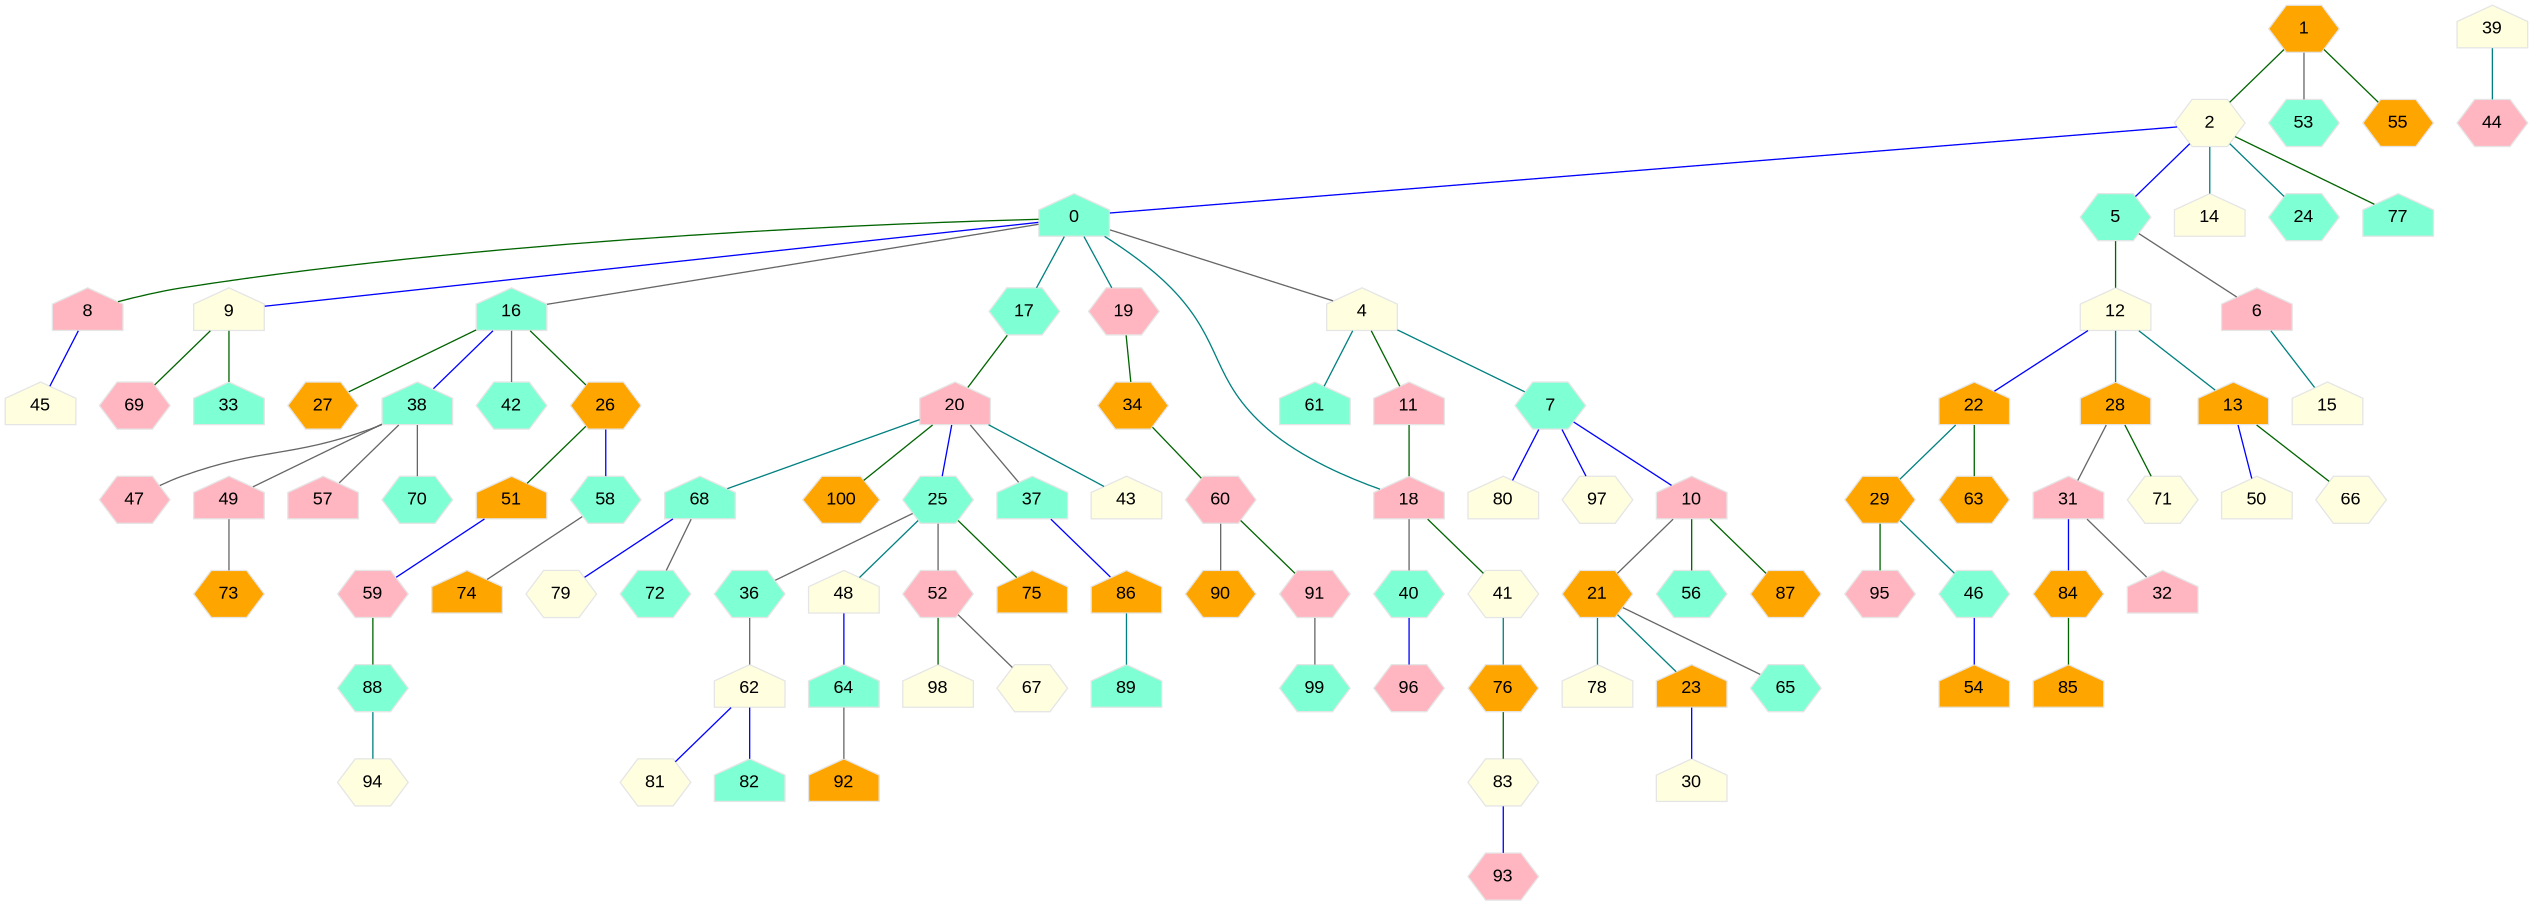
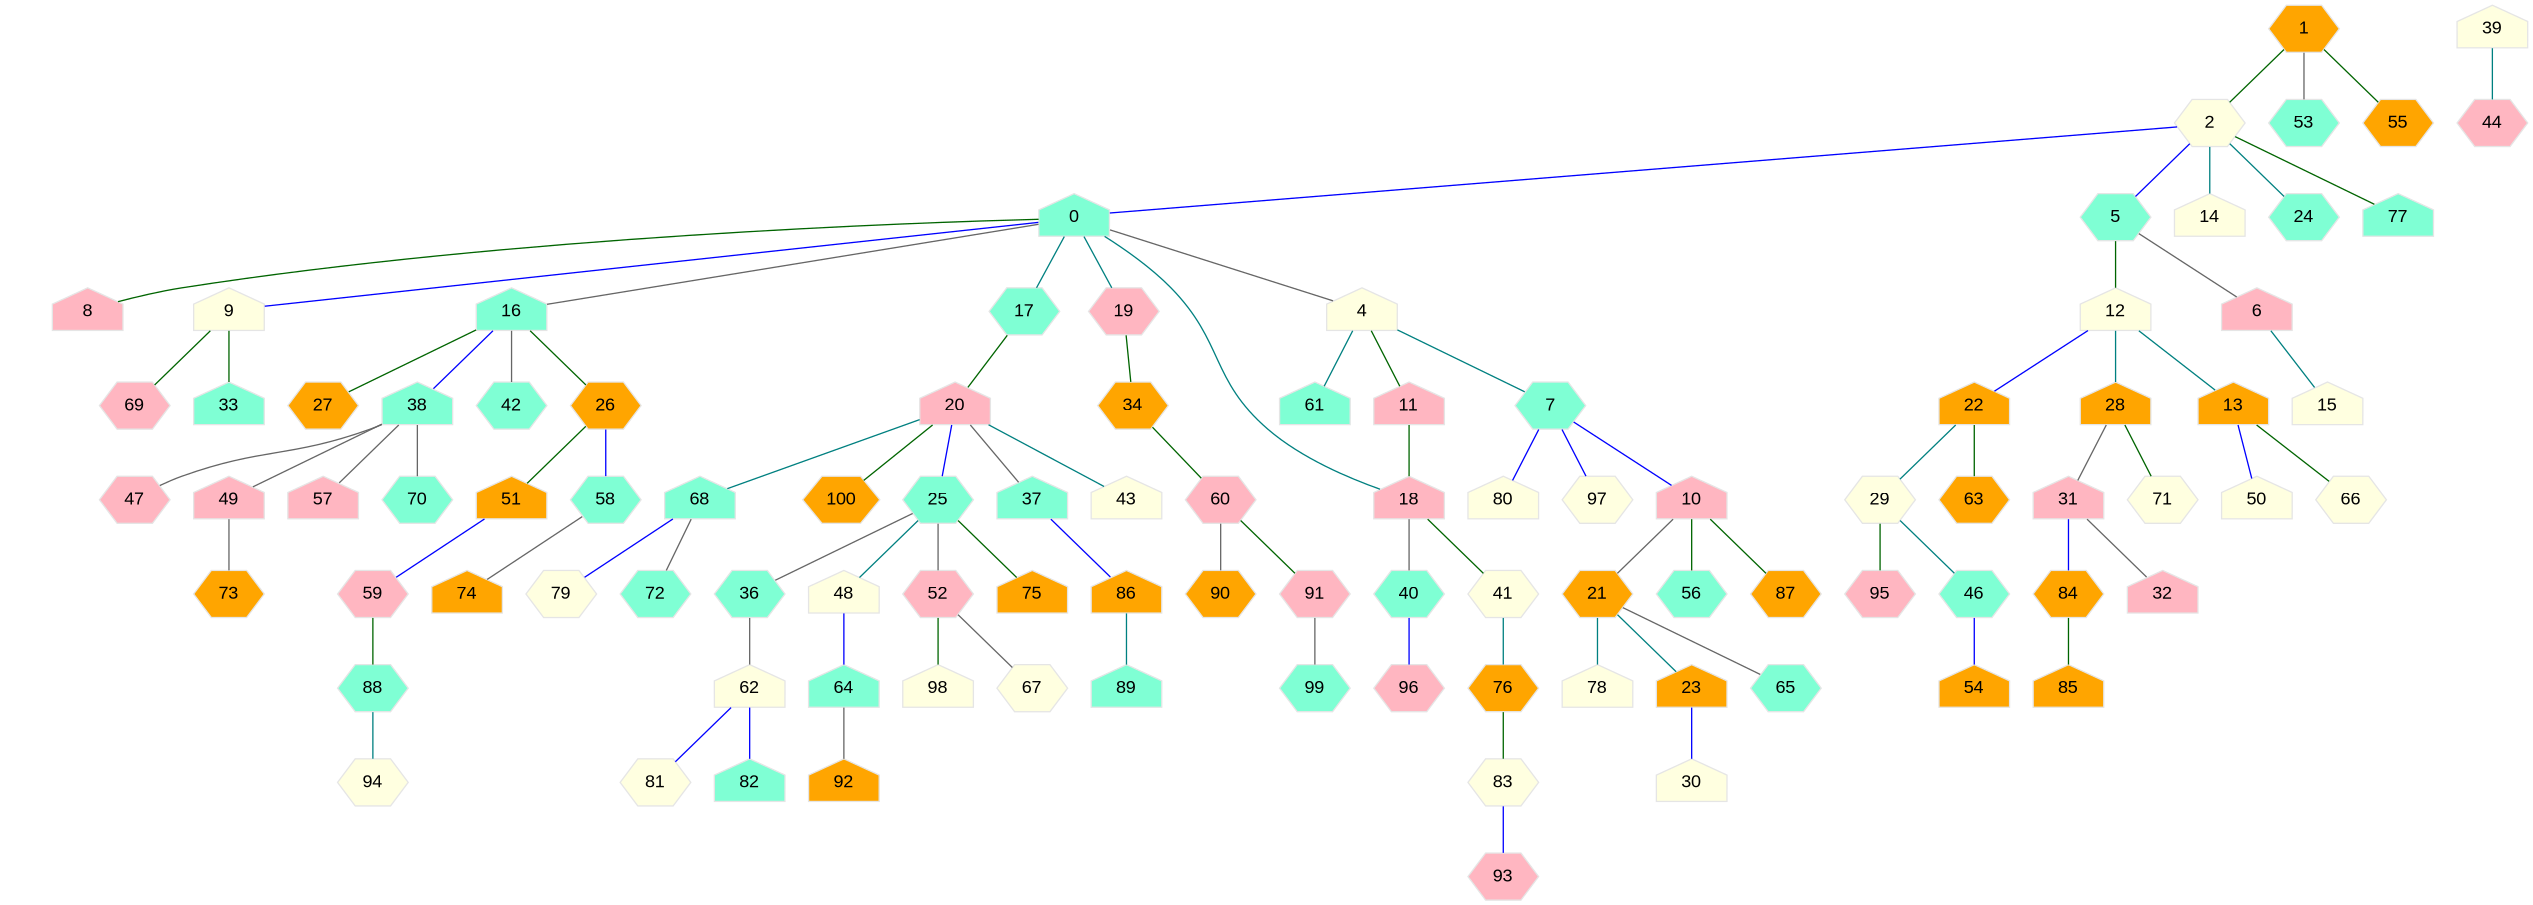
node "45": removed
node "29": fillcolor orange -> lightyellow
